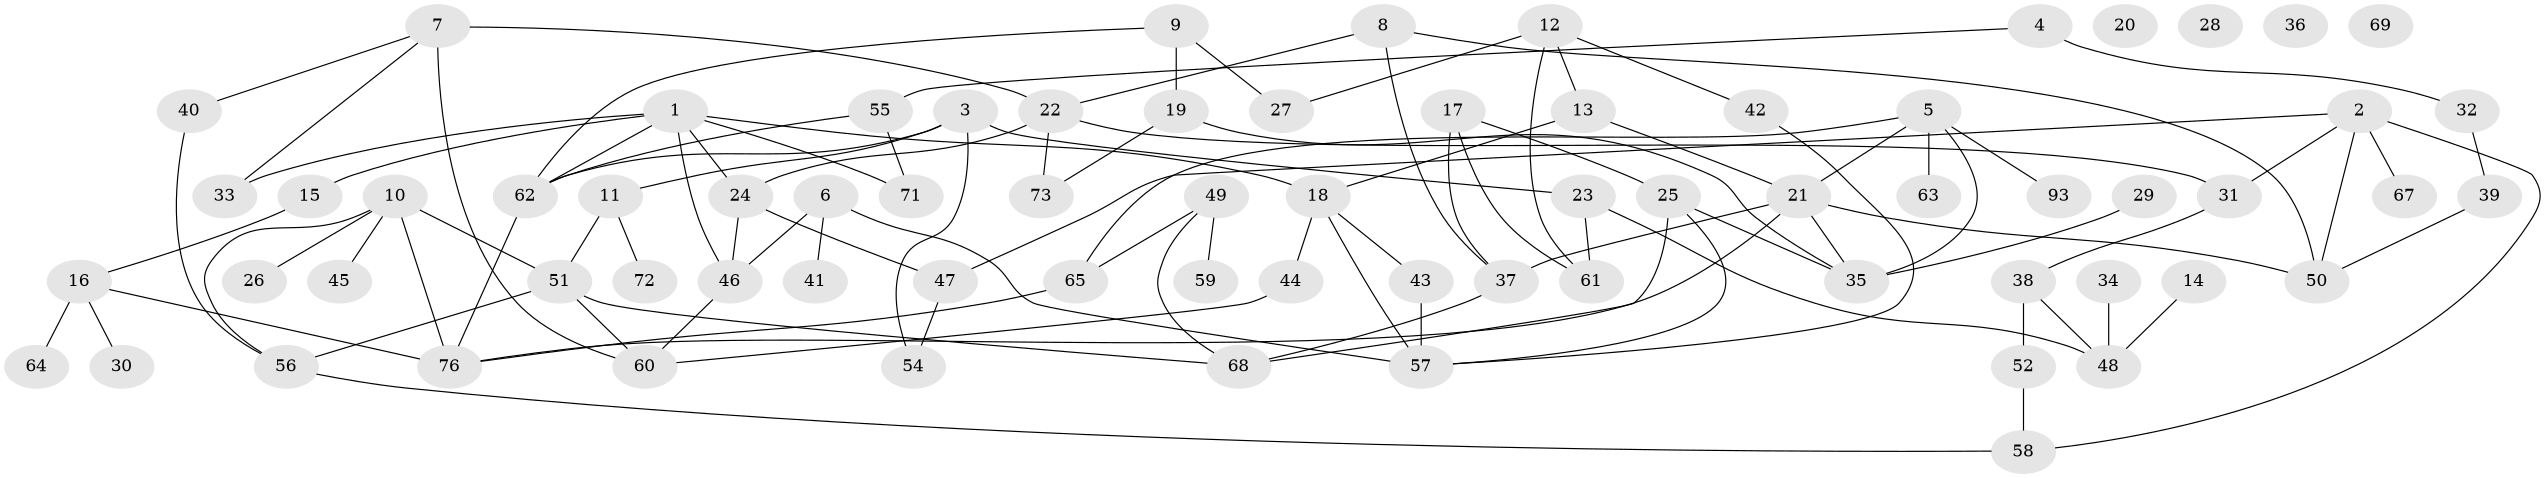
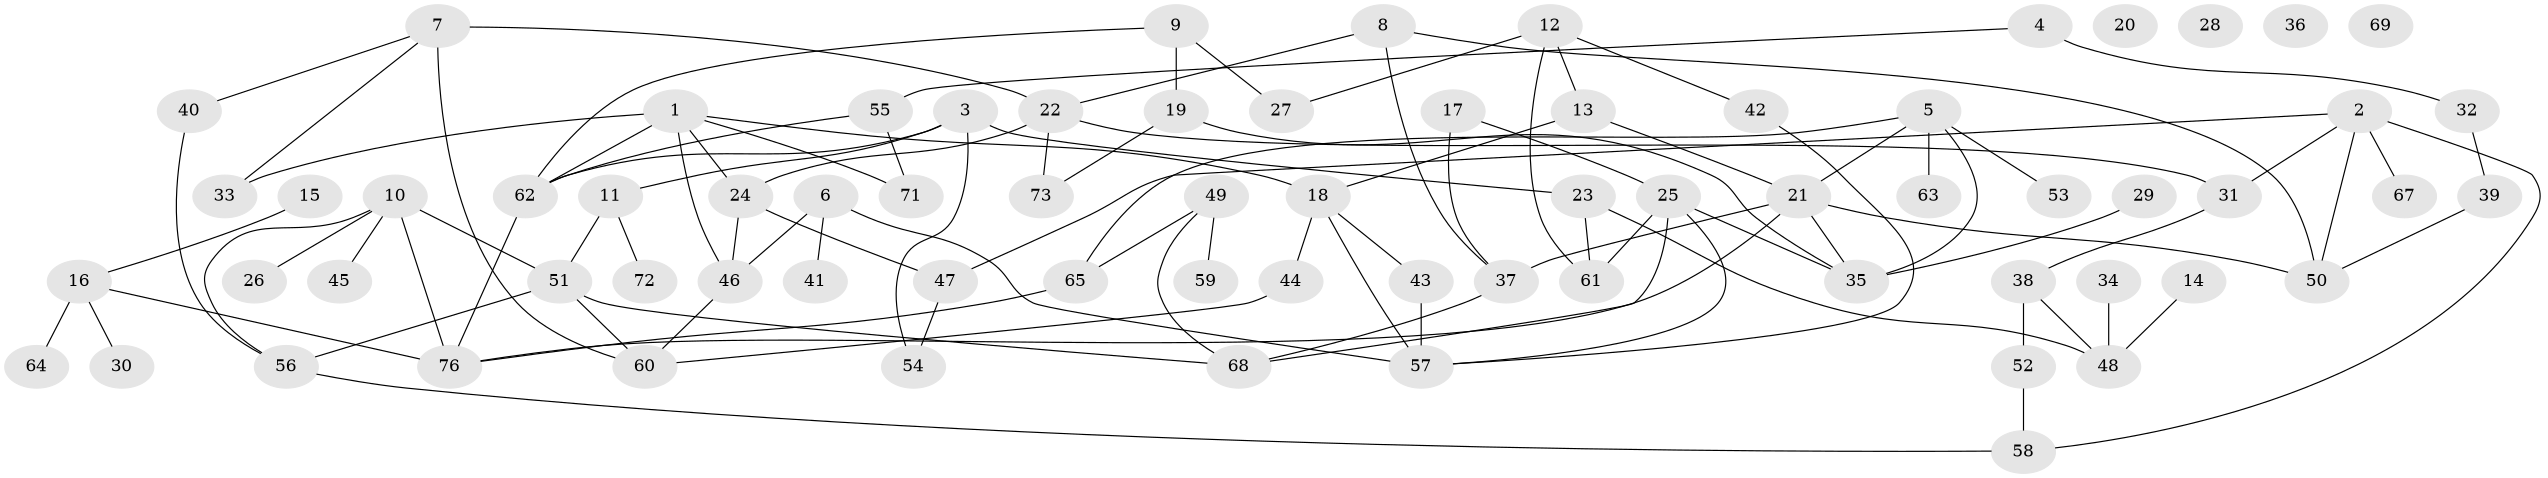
edge "1" -- "15": removed
node "93": label "93" -> "53"
edge "17" -- "61": now "25" -- "61"
